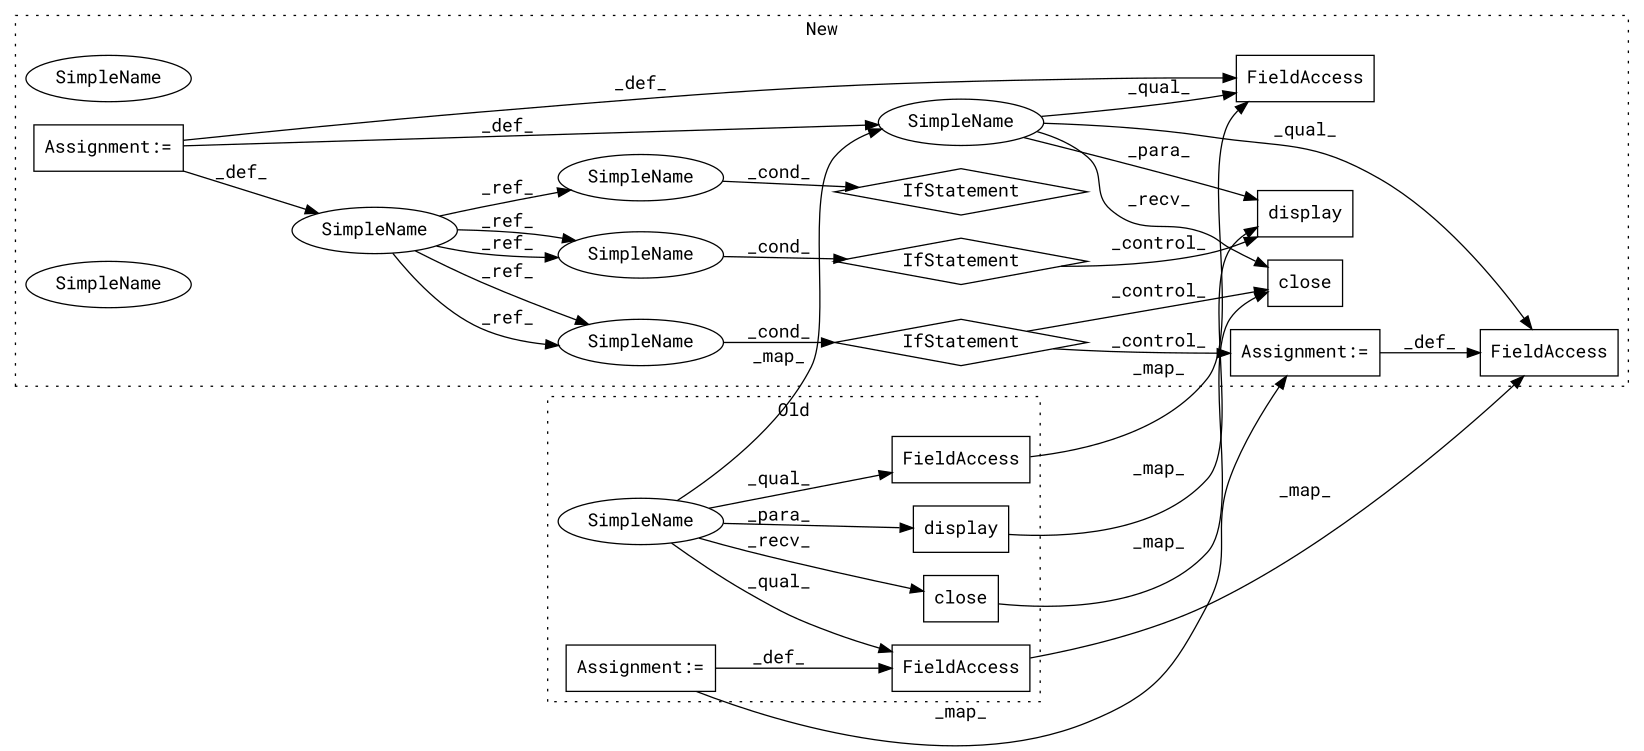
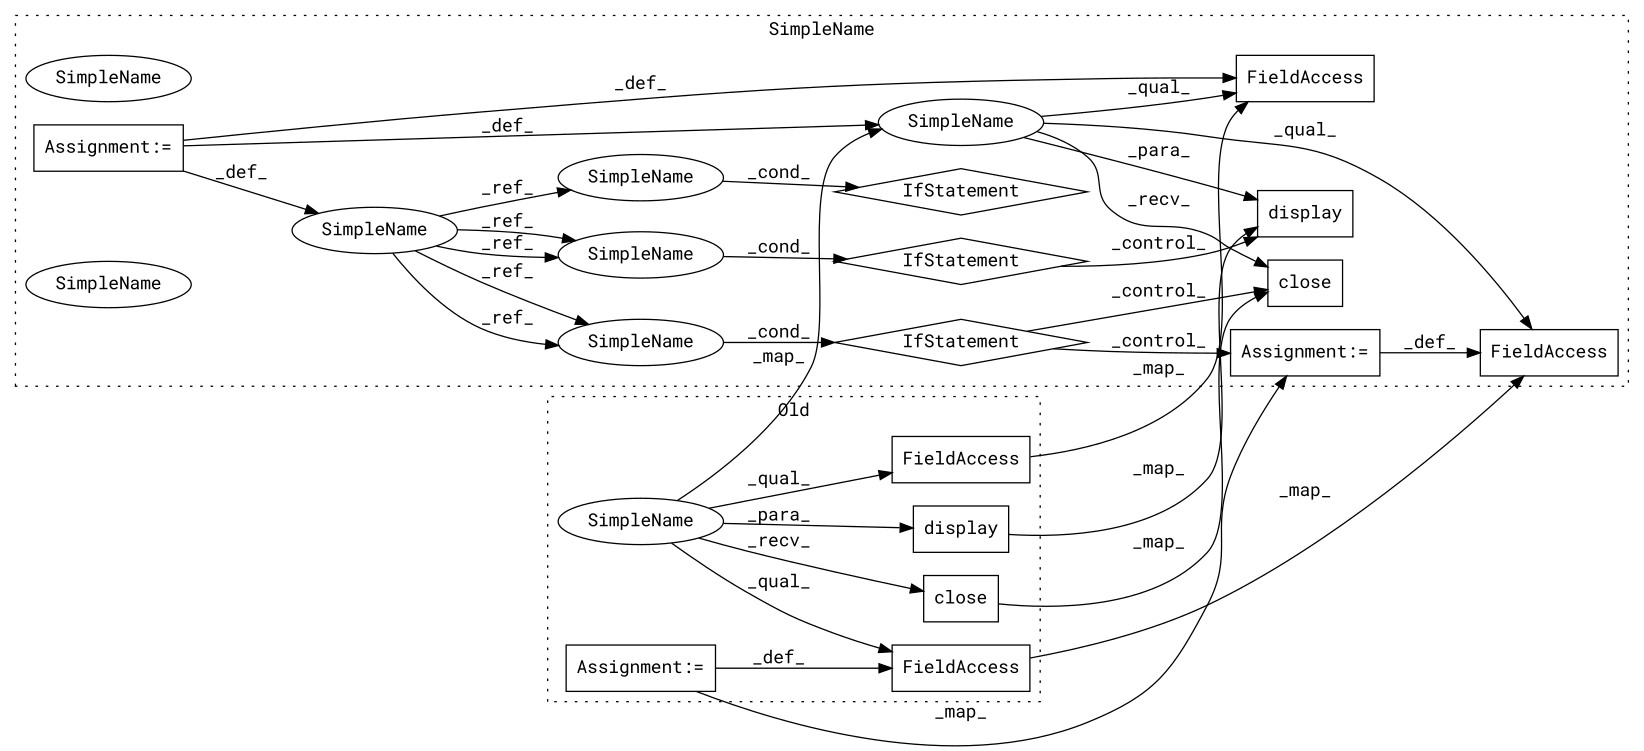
cluster "New": label "New" -> "SimpleName"
